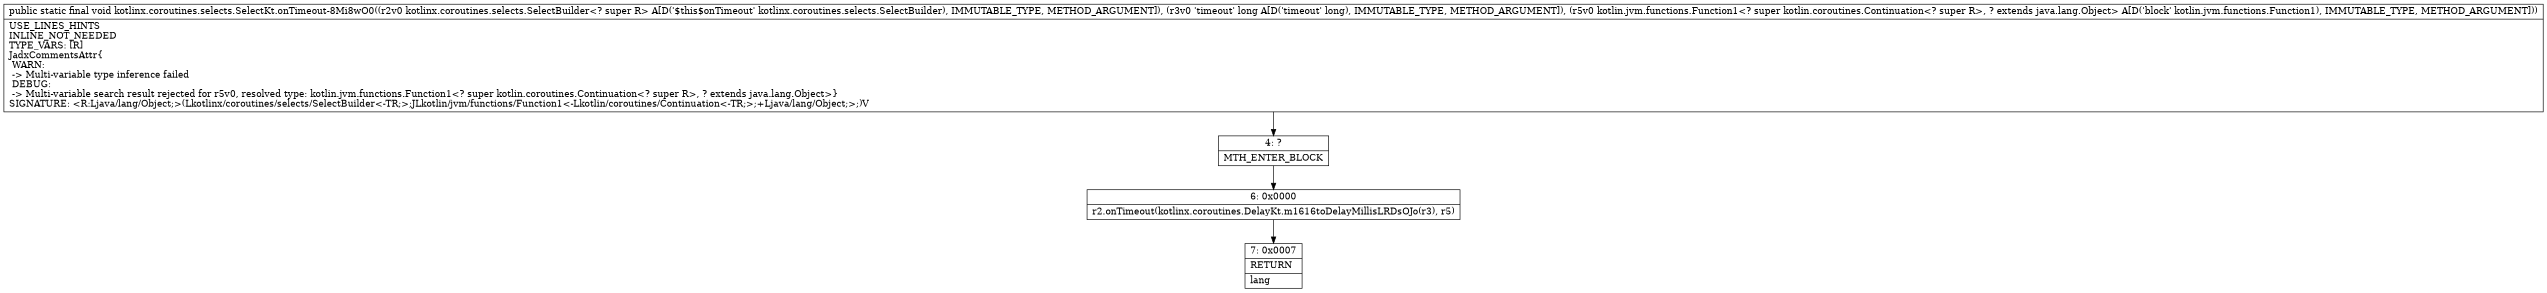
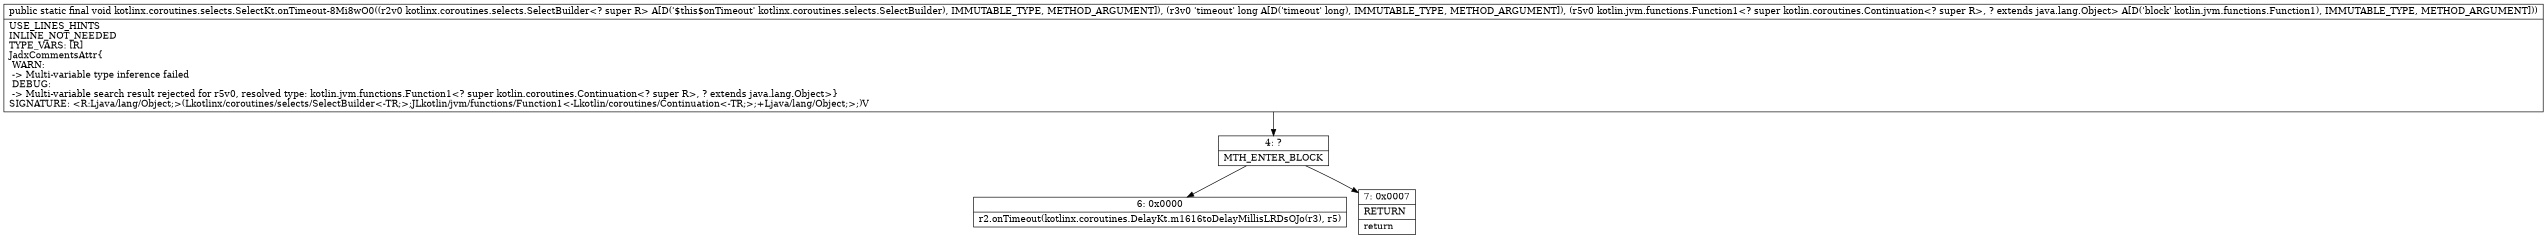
edge "6: 0x0000" -> "7: 0x0007": now "4: ?" -> "7: 0x0007"
node "7: 0x0007": text "lang" -> "return"
